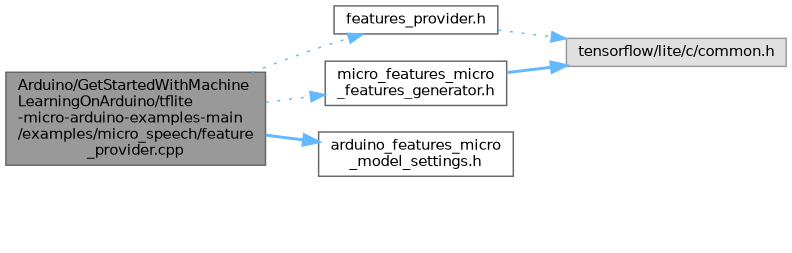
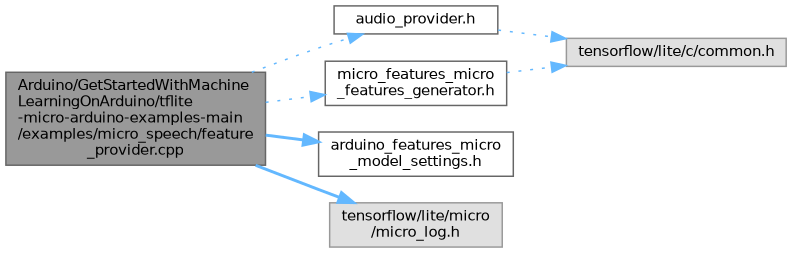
node "features_provider.h": label "features_provider.h" -> "audio_provider.h"
edge "micro_features_micro _features_generator.h" -> "tensorflow/lite/c/common.h": style bold -> dotted
node "tensorflow/lite/micro /micro_log.h": added
